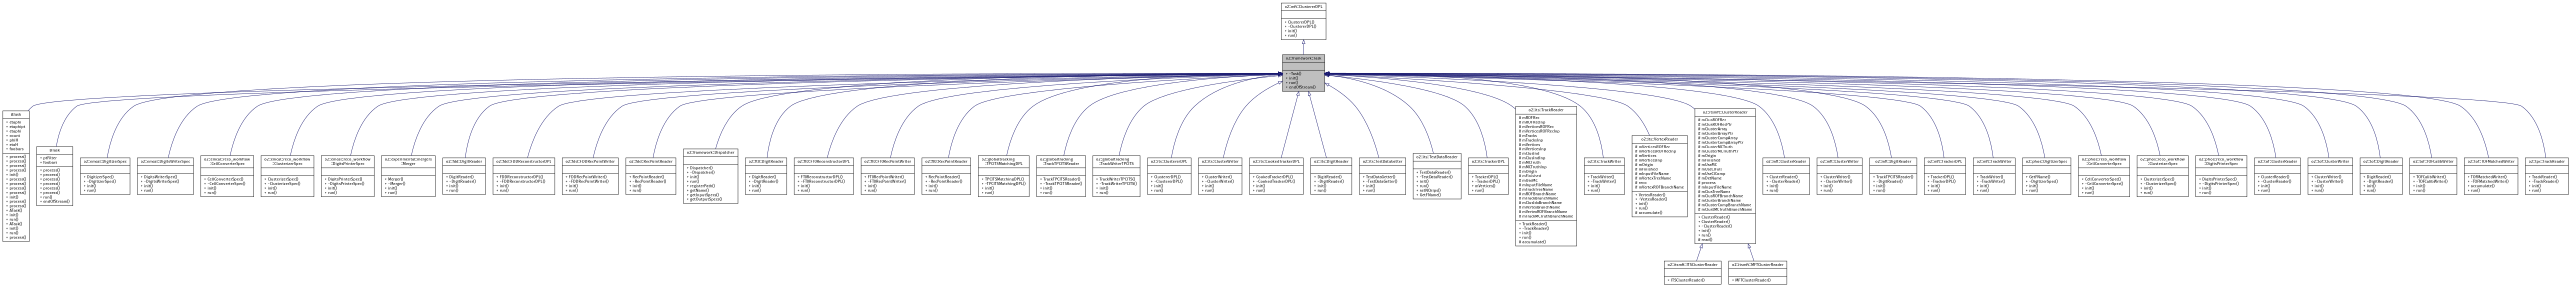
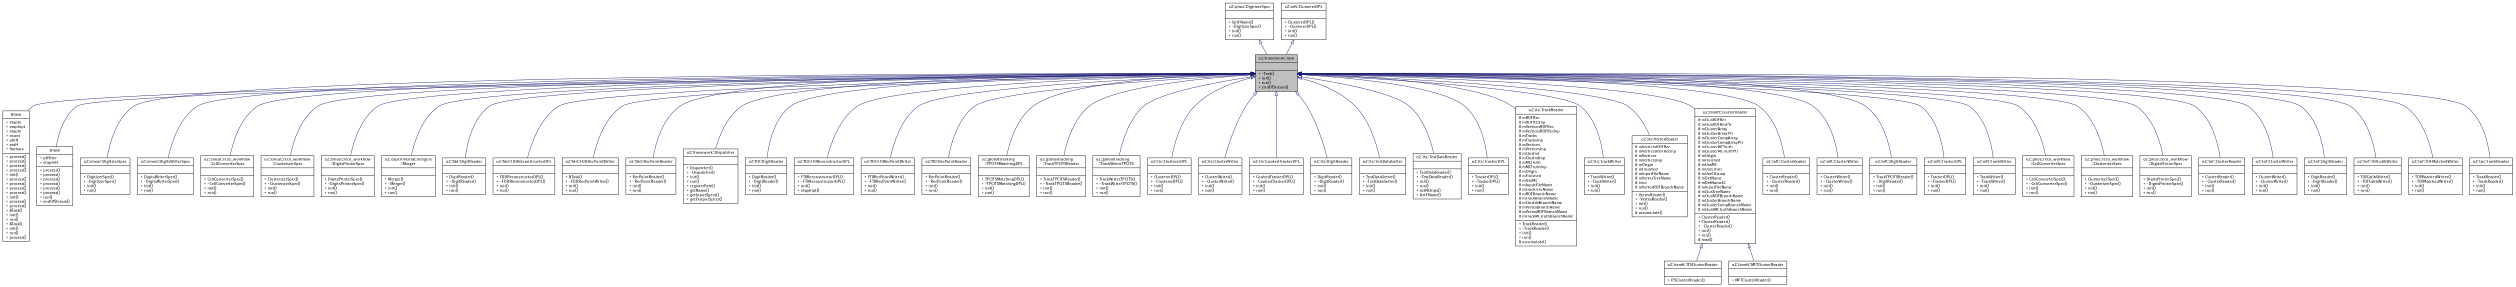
edge "o2::phos::DigitizerSpec" -> "o2::framework::Task": reversed
node "BTask": text "+ foobars" -> "+ etaphiH"
node "o2::fdd::FDDRecPointWriter": text "+ FDDRecPointWriter()" -> "+ BTask()"
node "o2::itsmft::ClusterReader": text "# process" -> "# mDetNameLC"
node "o2::its::TrackerDPL": text "+ mVertices()" -> "+ init()"
node "o2::tof::TOFMatchedWriter": text "+ accumulate()" -> "+ init()"
node "o2::ft0::FT0ReconstructorDPL": text "+ run()" -> "+ etaphipt()"
